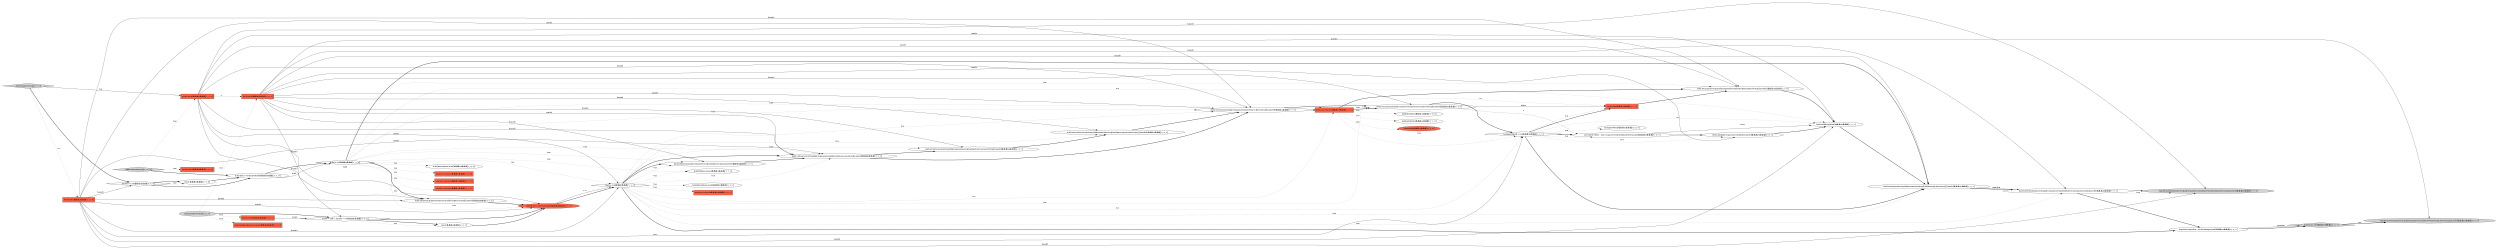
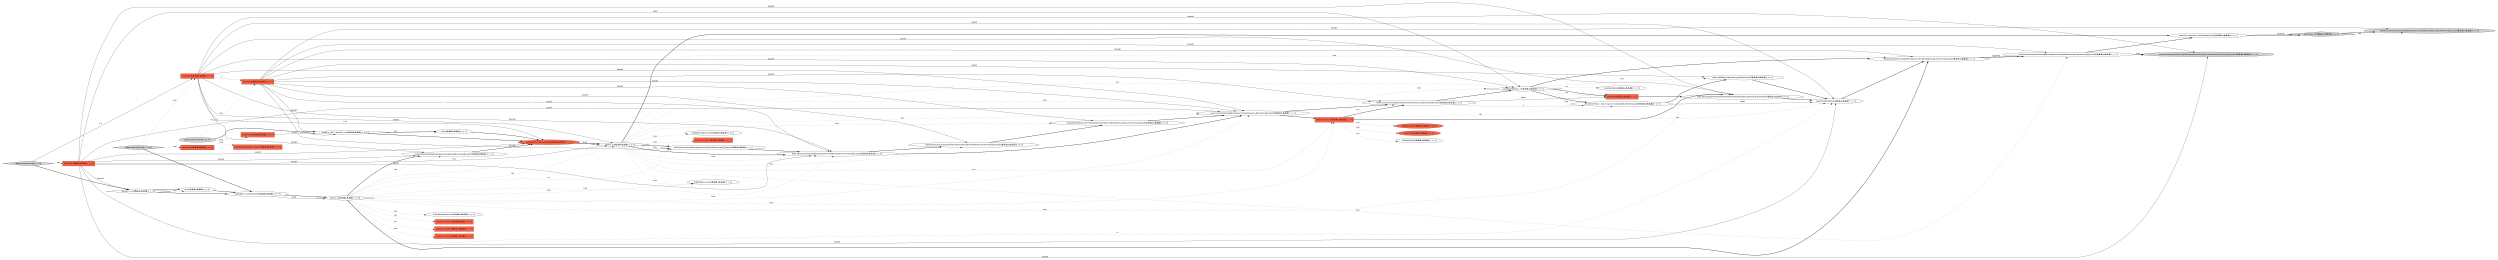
edge "Model model@@@2@@@['1', '1', '0']" -> "build.getFilters() != null@@@18@@@['1', '1', '1']": added, label "basedir"
node "build.getFilters()@@@16@@@['1', '0', '0']": fillcolor white -> tomato
